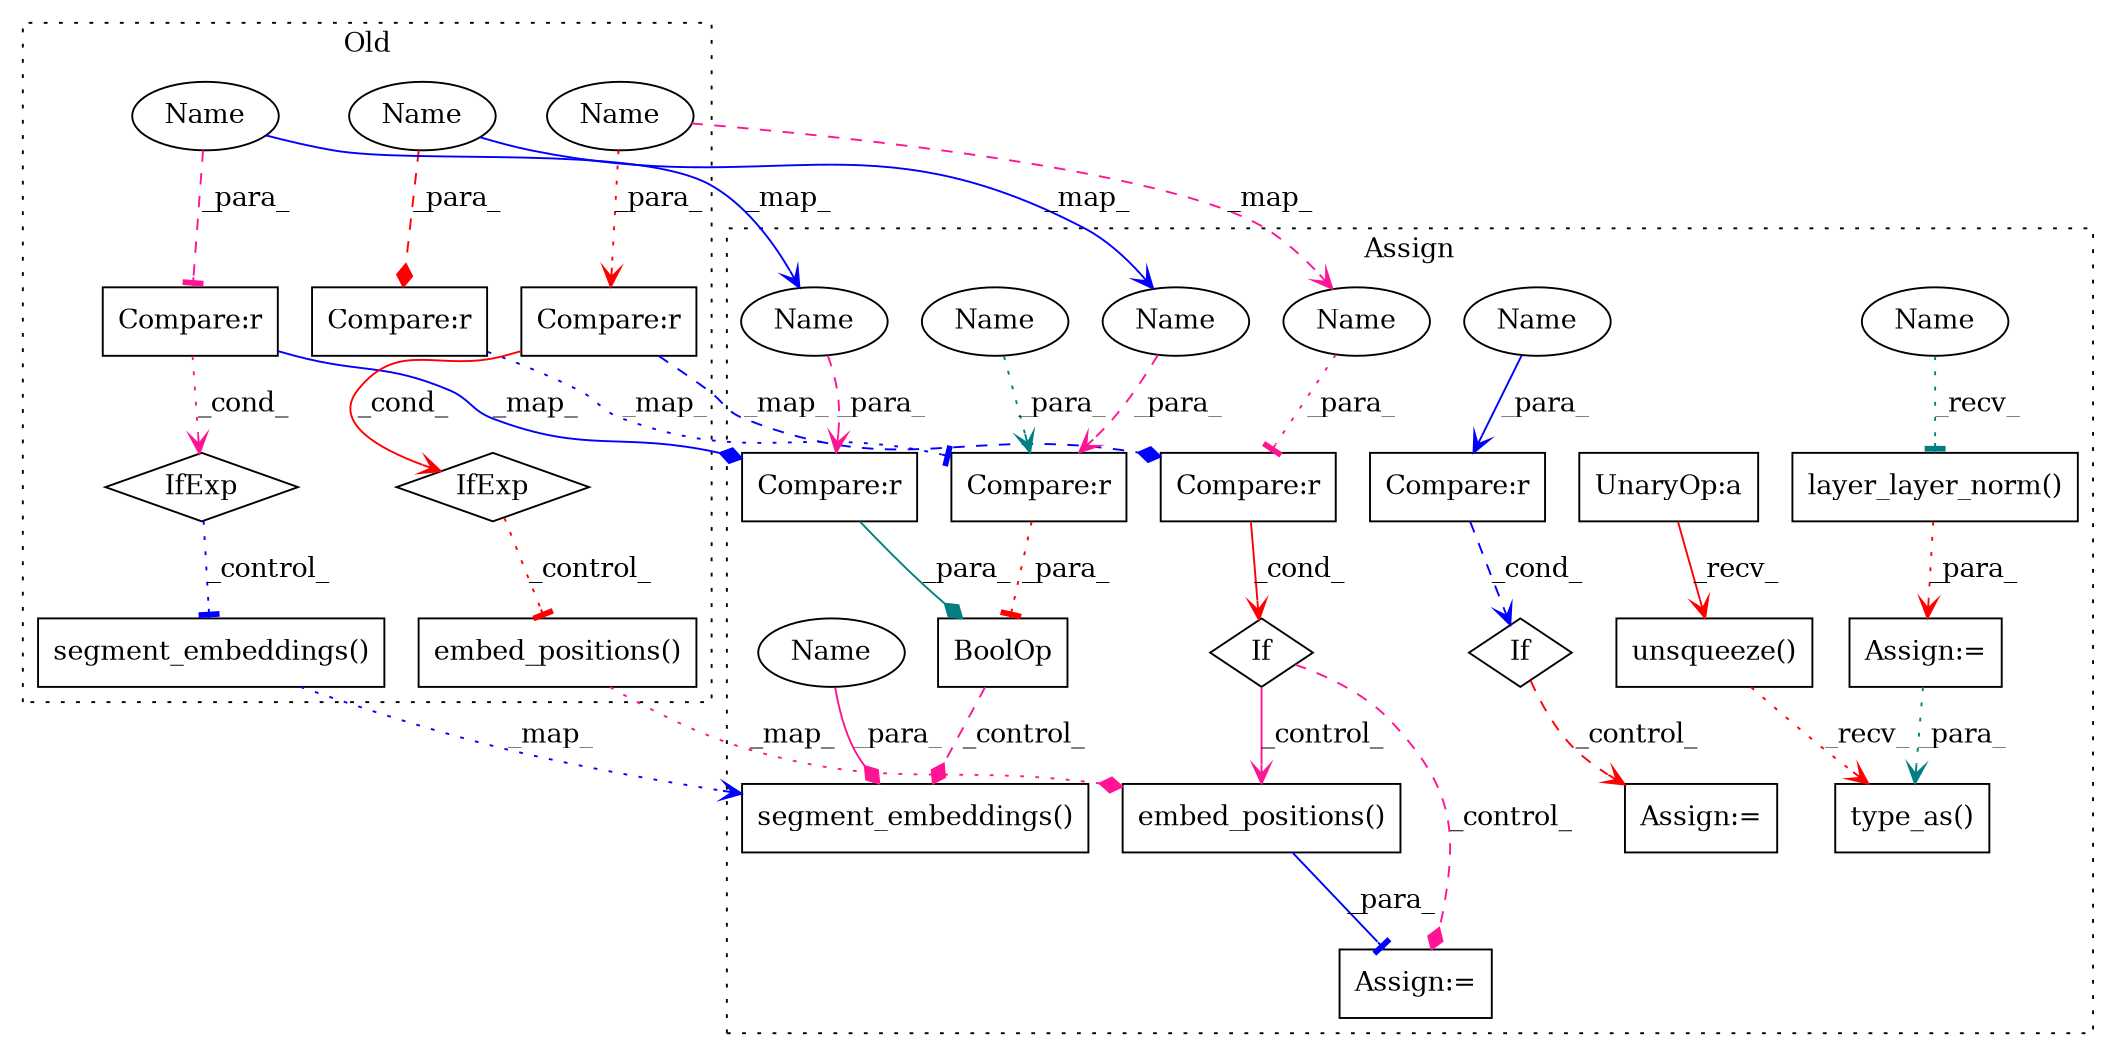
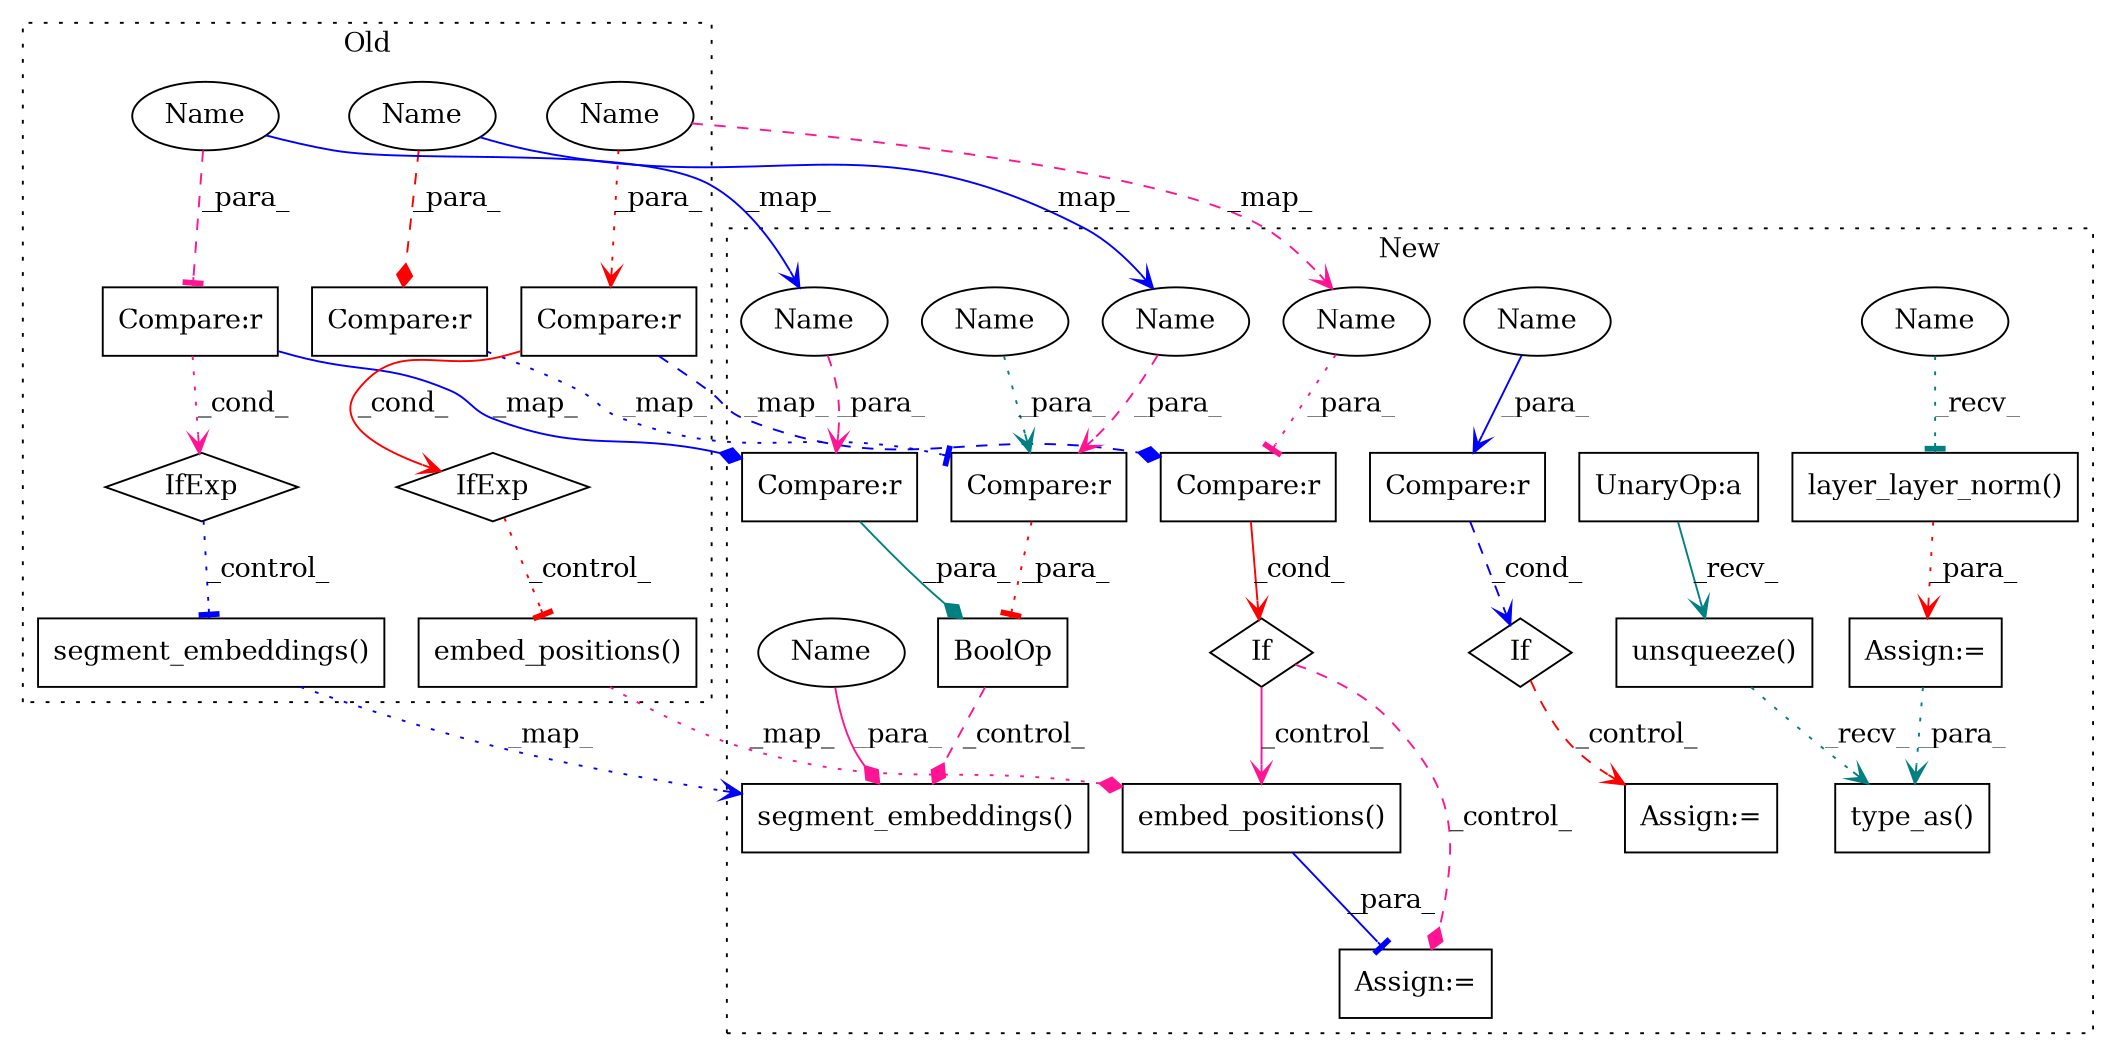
cluster "Assign": label "Assign" -> "New"
edge "UnaryOp:a" -> "unsqueeze()": color red -> teal
edge "unsqueeze()" -> "type_as()": color red -> teal
